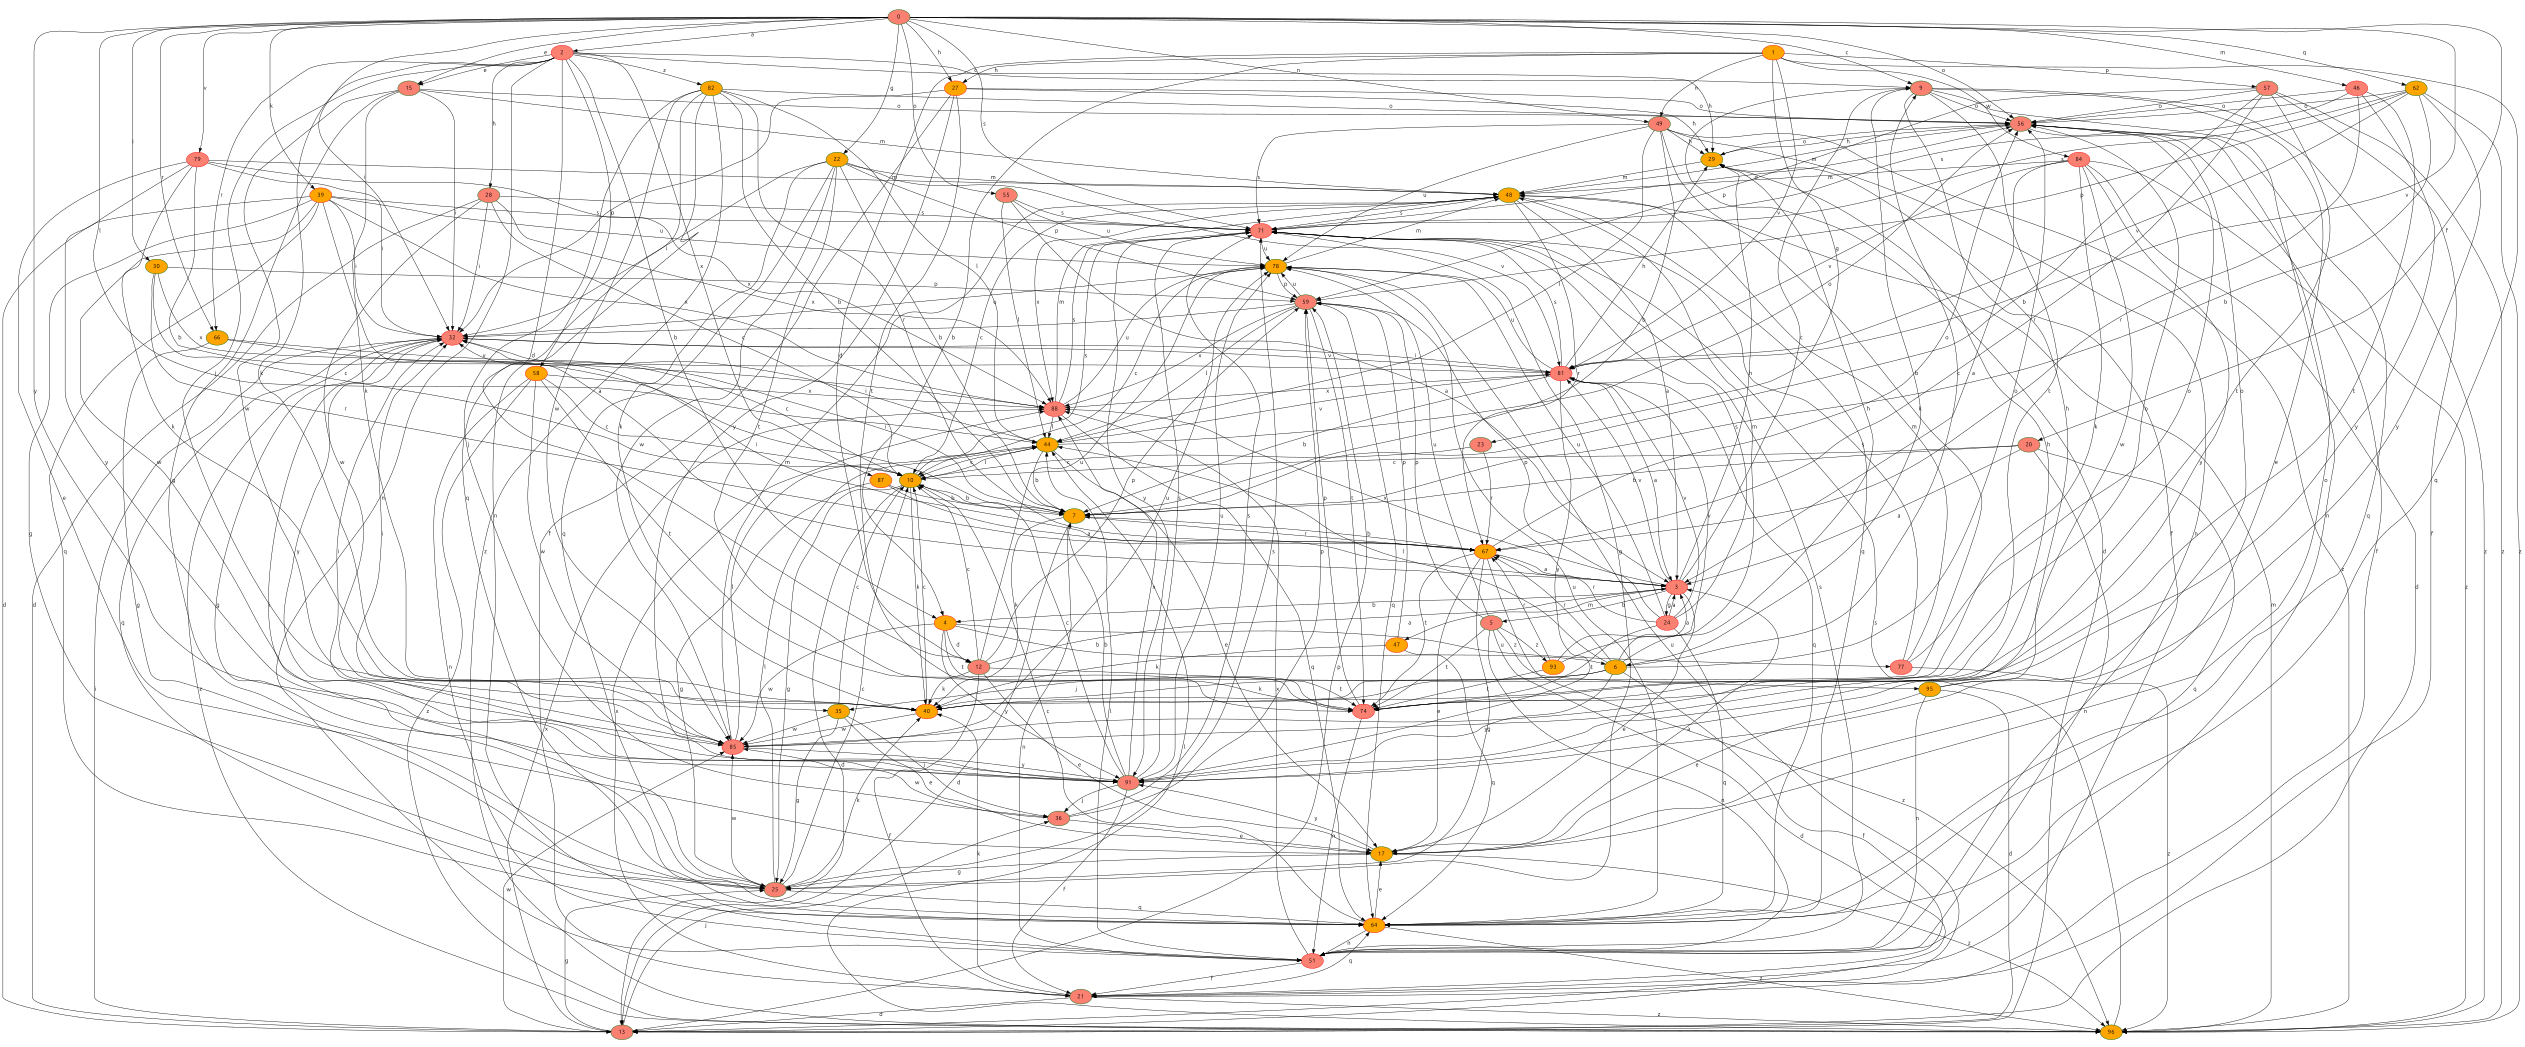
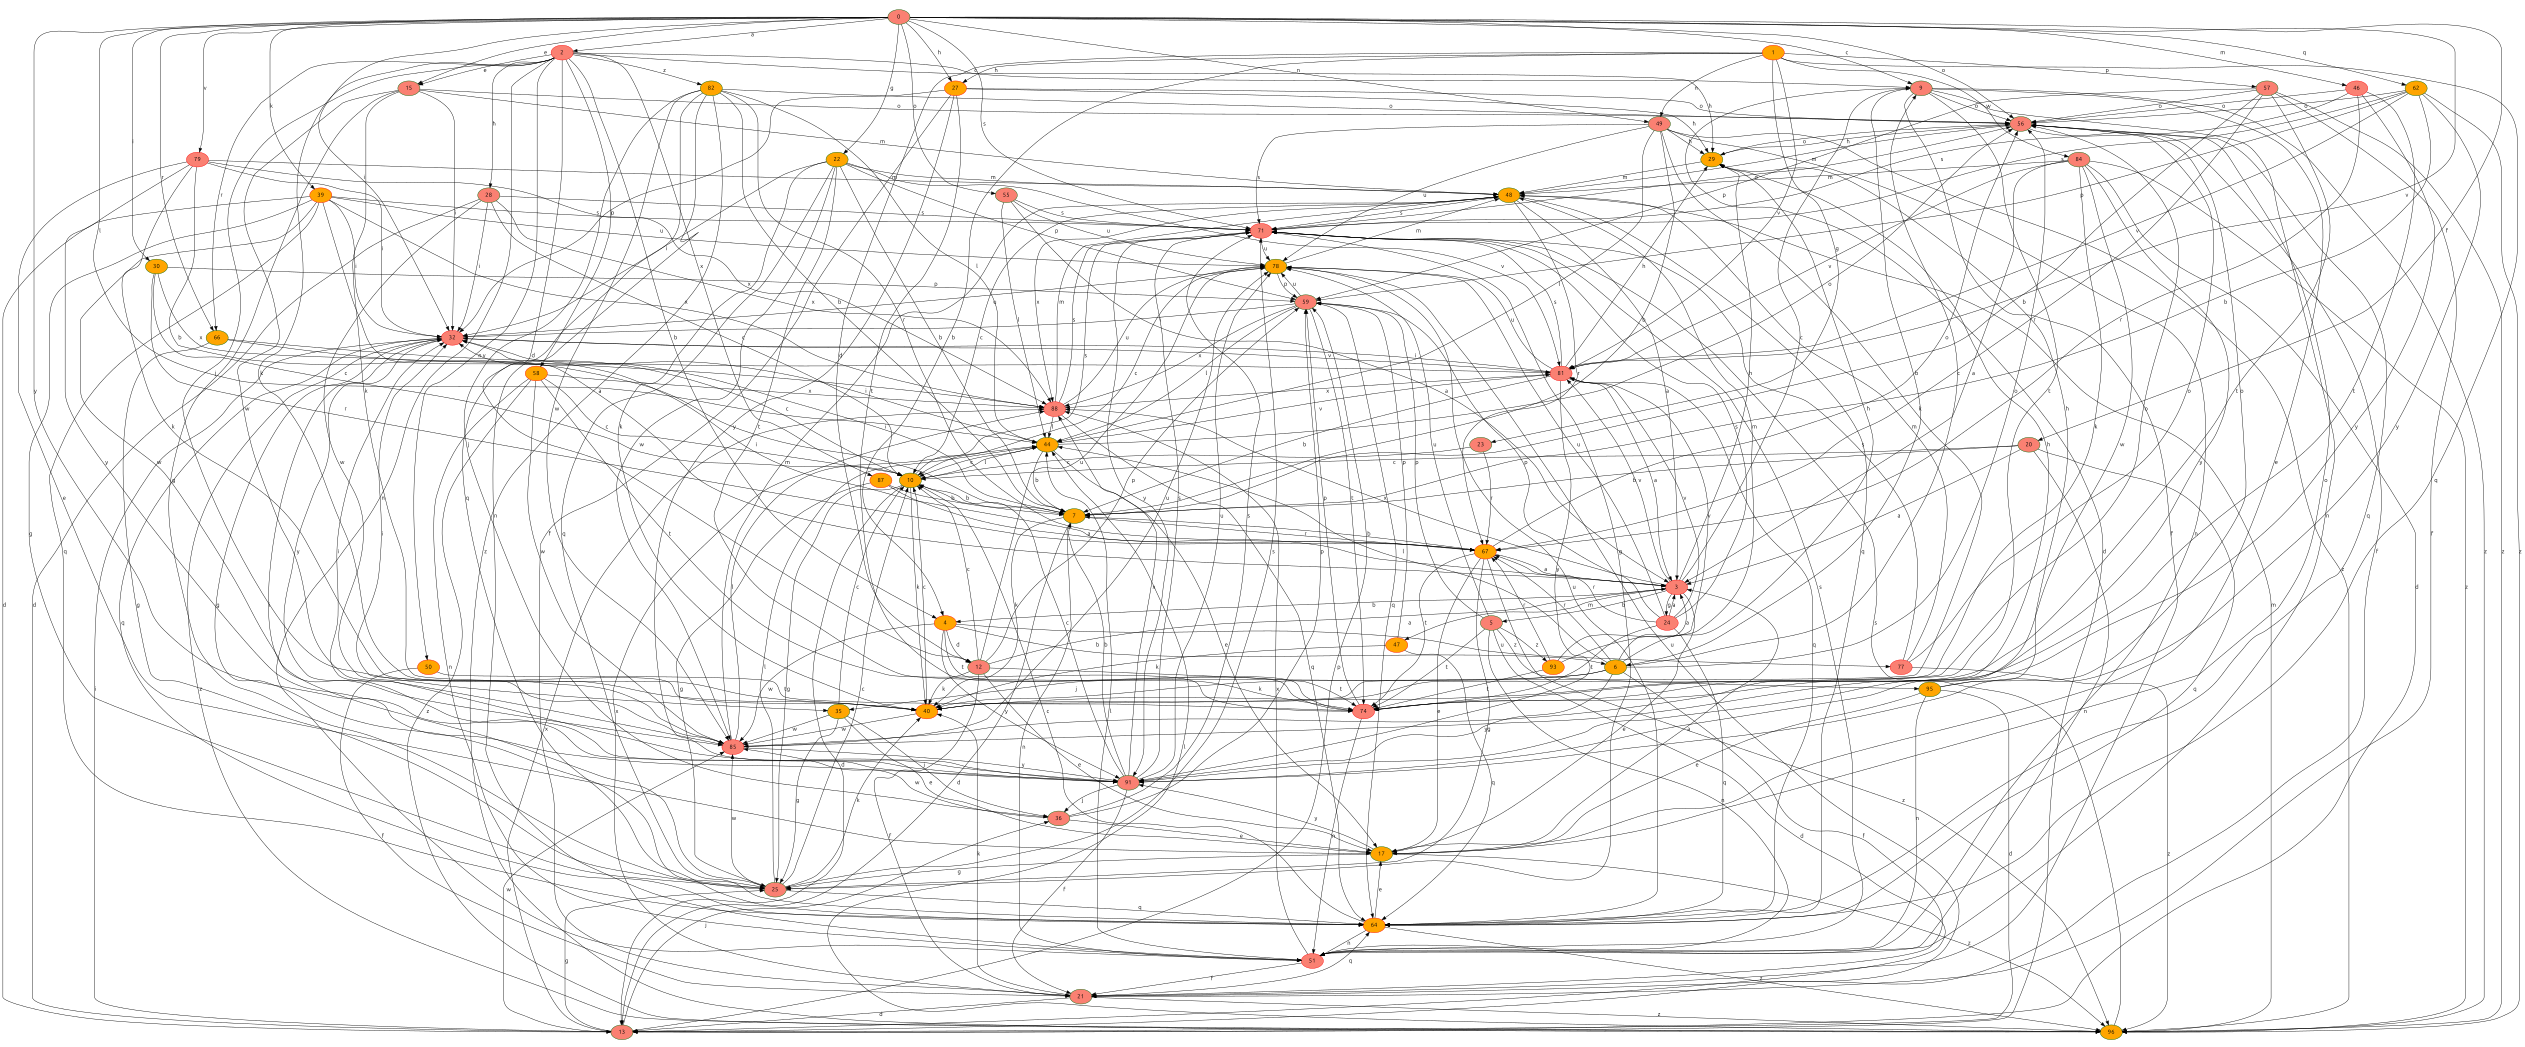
node "84": color red -> darkgreen
node "50": added
